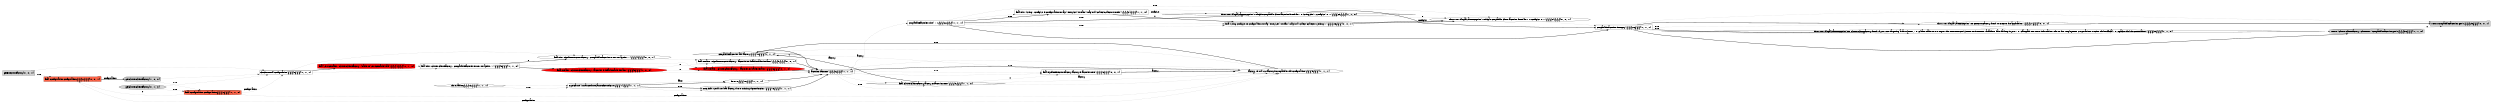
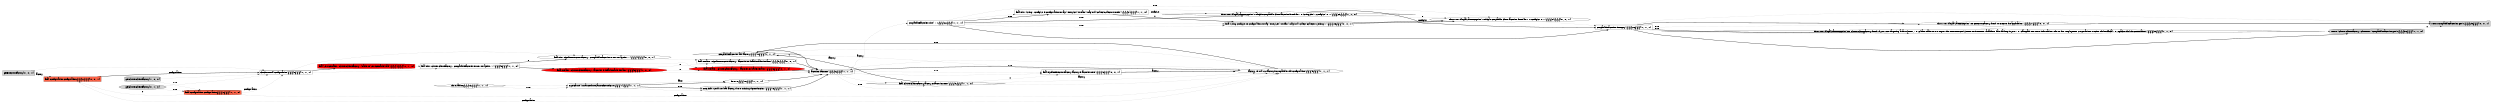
edge "getExecutorFactory['0', '0', '1']" -> "final Configuration configuration@@@2@@@['0', '0', '1']": label "true" -> "factory"
edge "final Configuration configuration@@@2@@@['0', '0', '1']" -> "getClusterClientFactory['1', '0', '0']": now "final Configuration configuration@@@2@@@['0', '0', '1']" -> "checkNotNull(configuration)@@@3@@@['1', '1', '1']"
